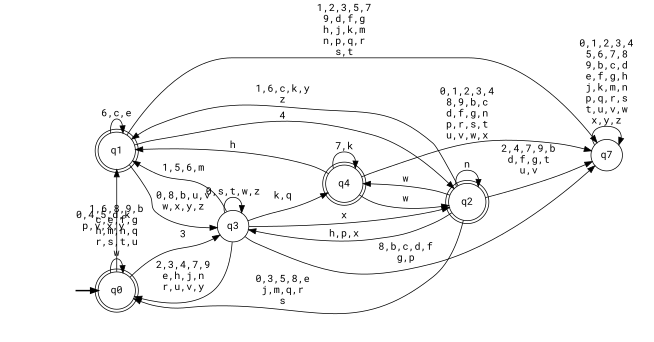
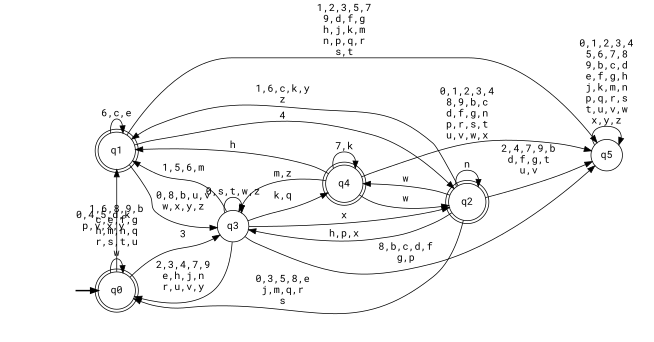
node "q7": label "q7" -> "q5"
edge "q4" -> "q3": added, label "m,z"
